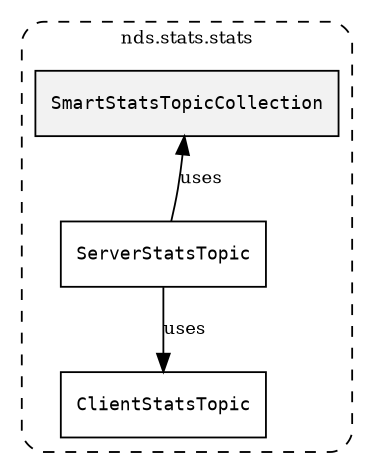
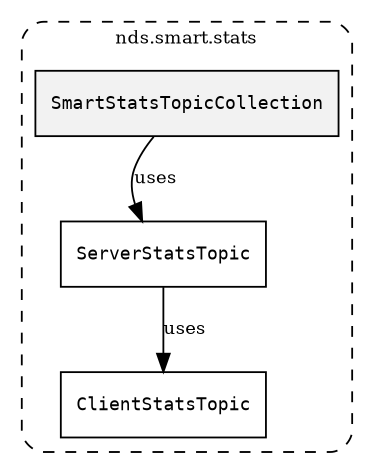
cluster "nds.stats.stats": label "nds.stats.stats" -> "nds.smart.stats"
edge "ServerStatsTopic" -> "SmartStatsTopicCollection": reversed
